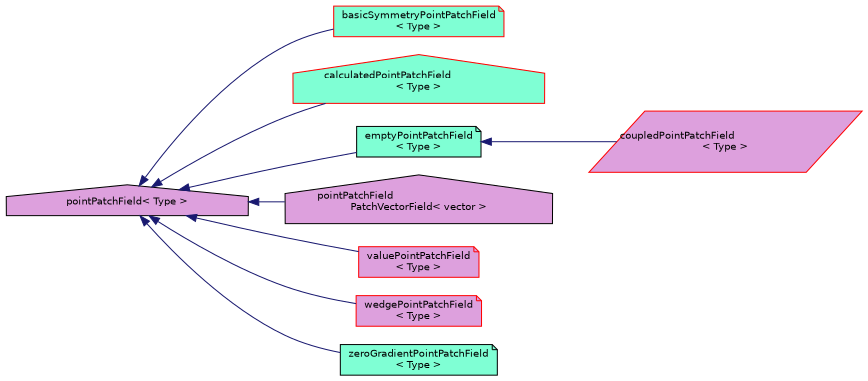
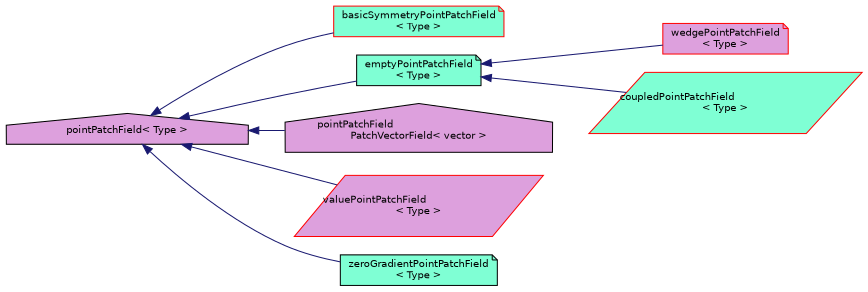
node "calculatedPointPatchField < Type >": removed
node "coupledPointPatchField < Type >": fillcolor plum -> aquamarine
node "valuePointPatchField < Type >": shape note -> parallelogram
edge "wedgePointPatchField < Type >" -> "pointPatchField< Type >": now "wedgePointPatchField < Type >" -> "emptyPointPatchField < Type >"
